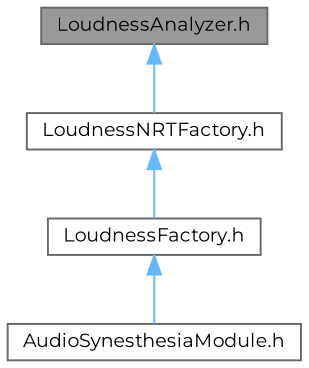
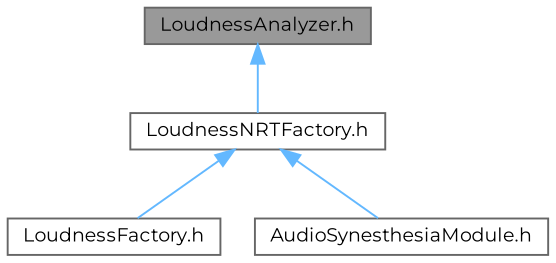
edge "AudioSynesthesiaModule.h" -> "LoudnessFactory.h": now "AudioSynesthesiaModule.h" -> "LoudnessNRTFactory.h"
